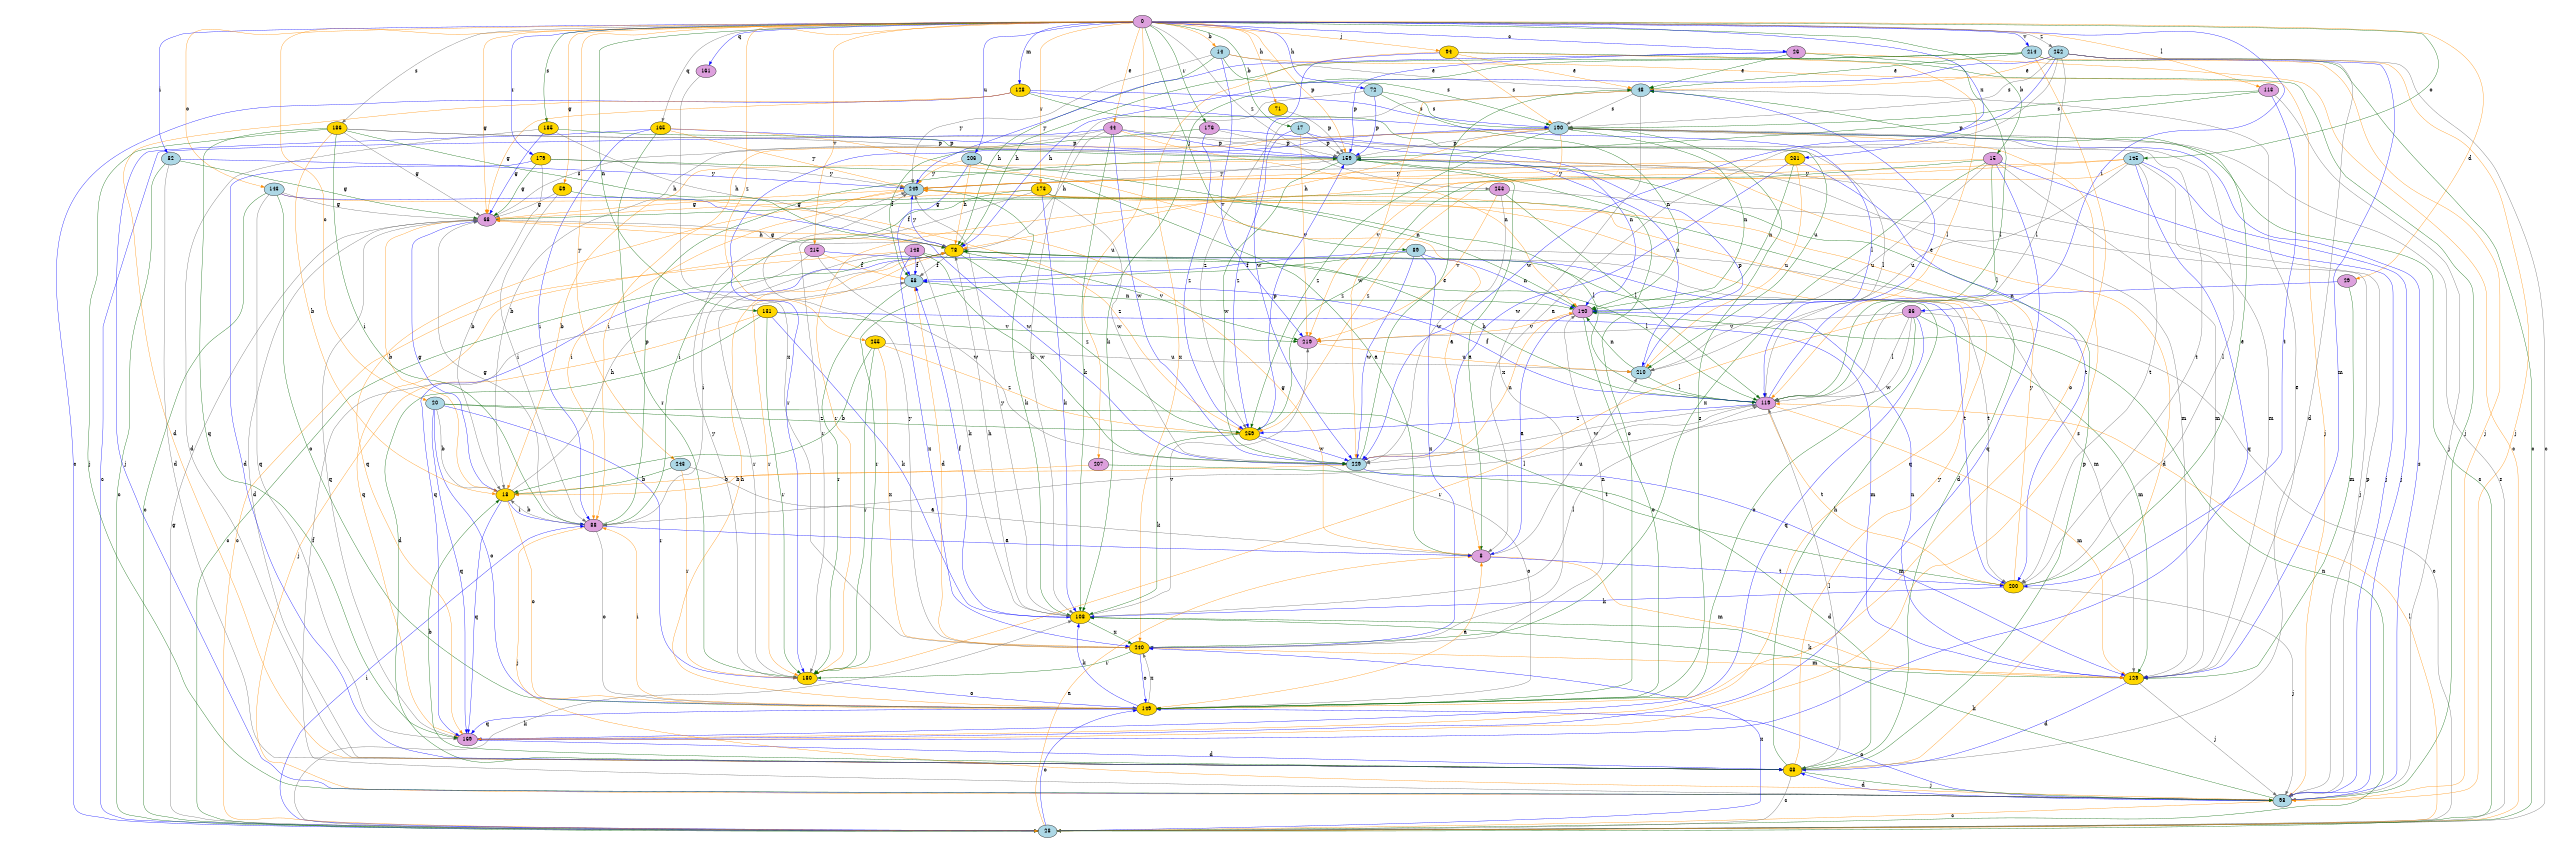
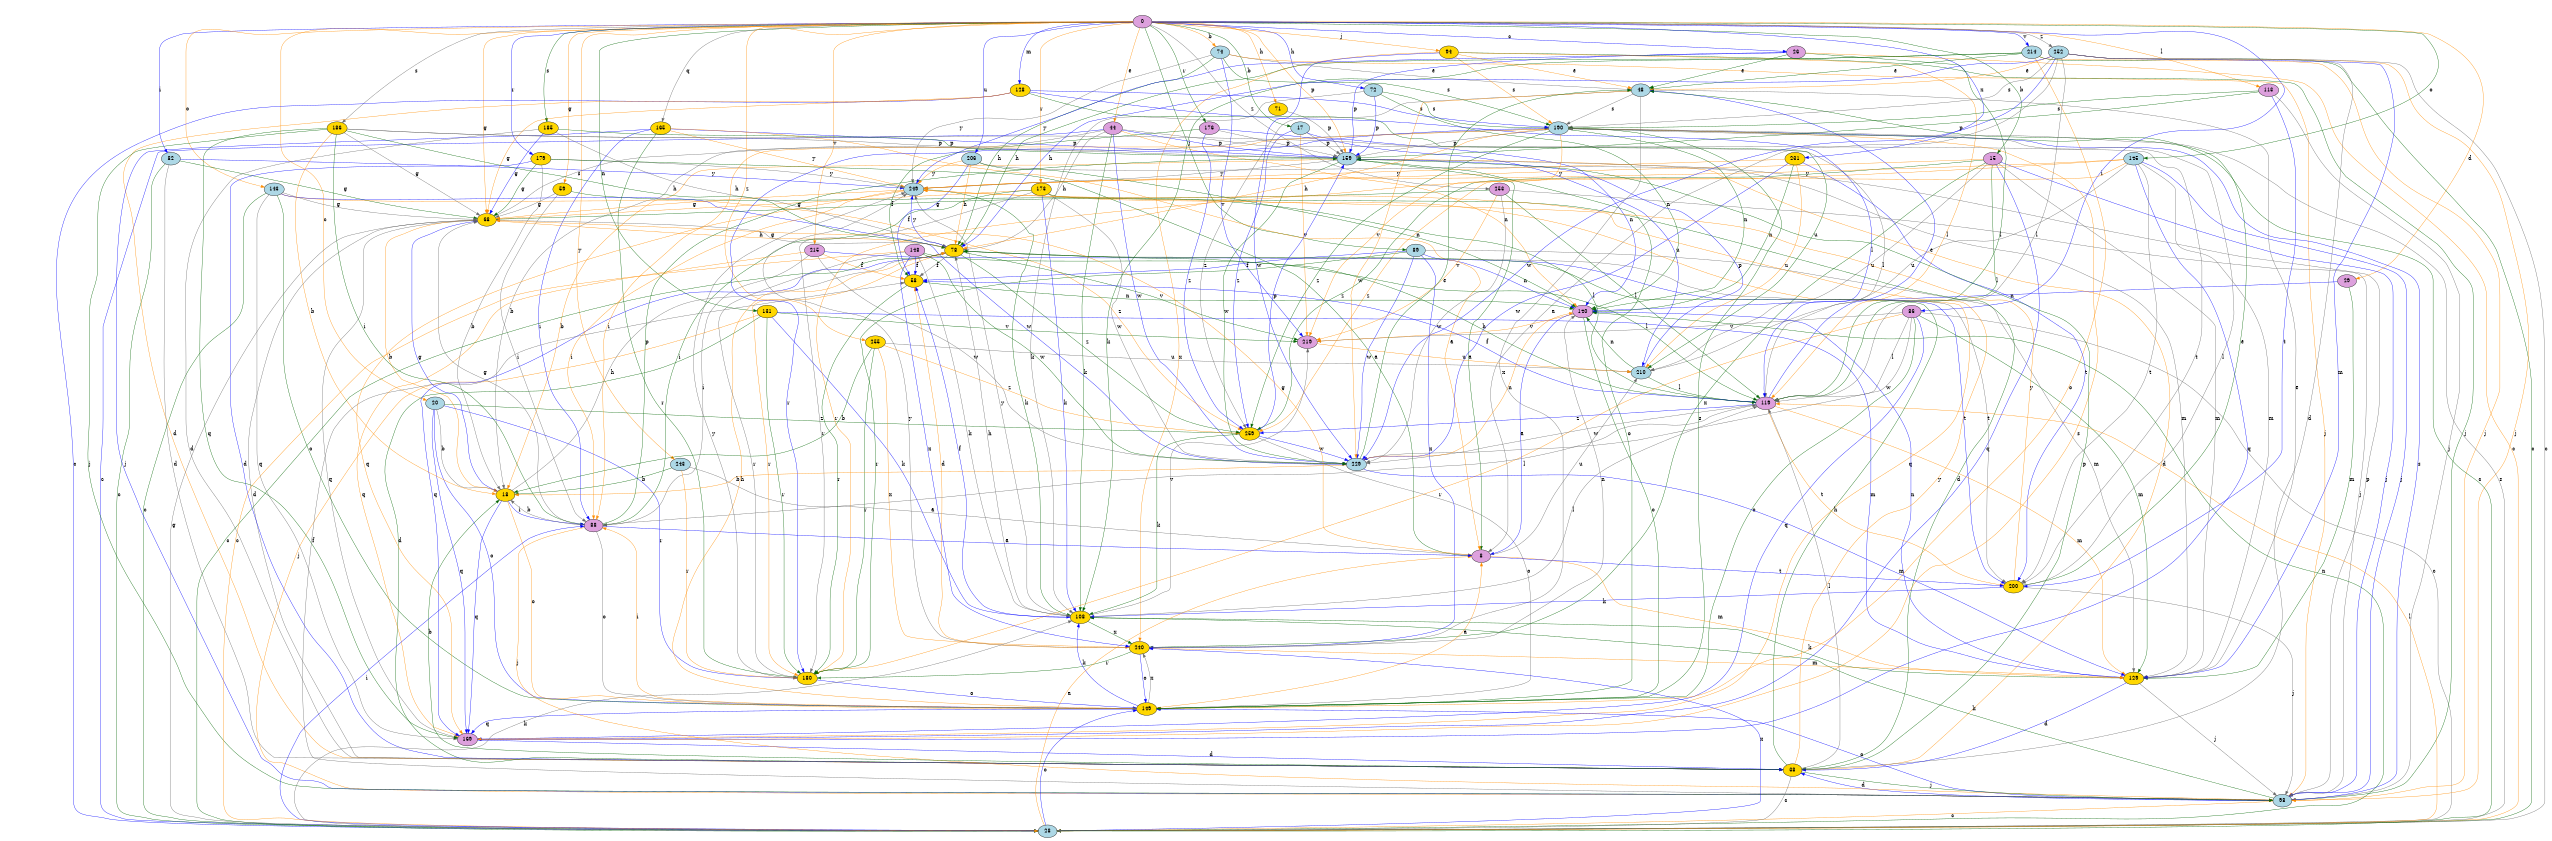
node "14": label "14" -> "74"
node "161": removed
node "68": fillcolor plum -> gold
node "58": fillcolor lightblue -> gold
edge "20" -> "200": removed, label "t"
node "207": removed
